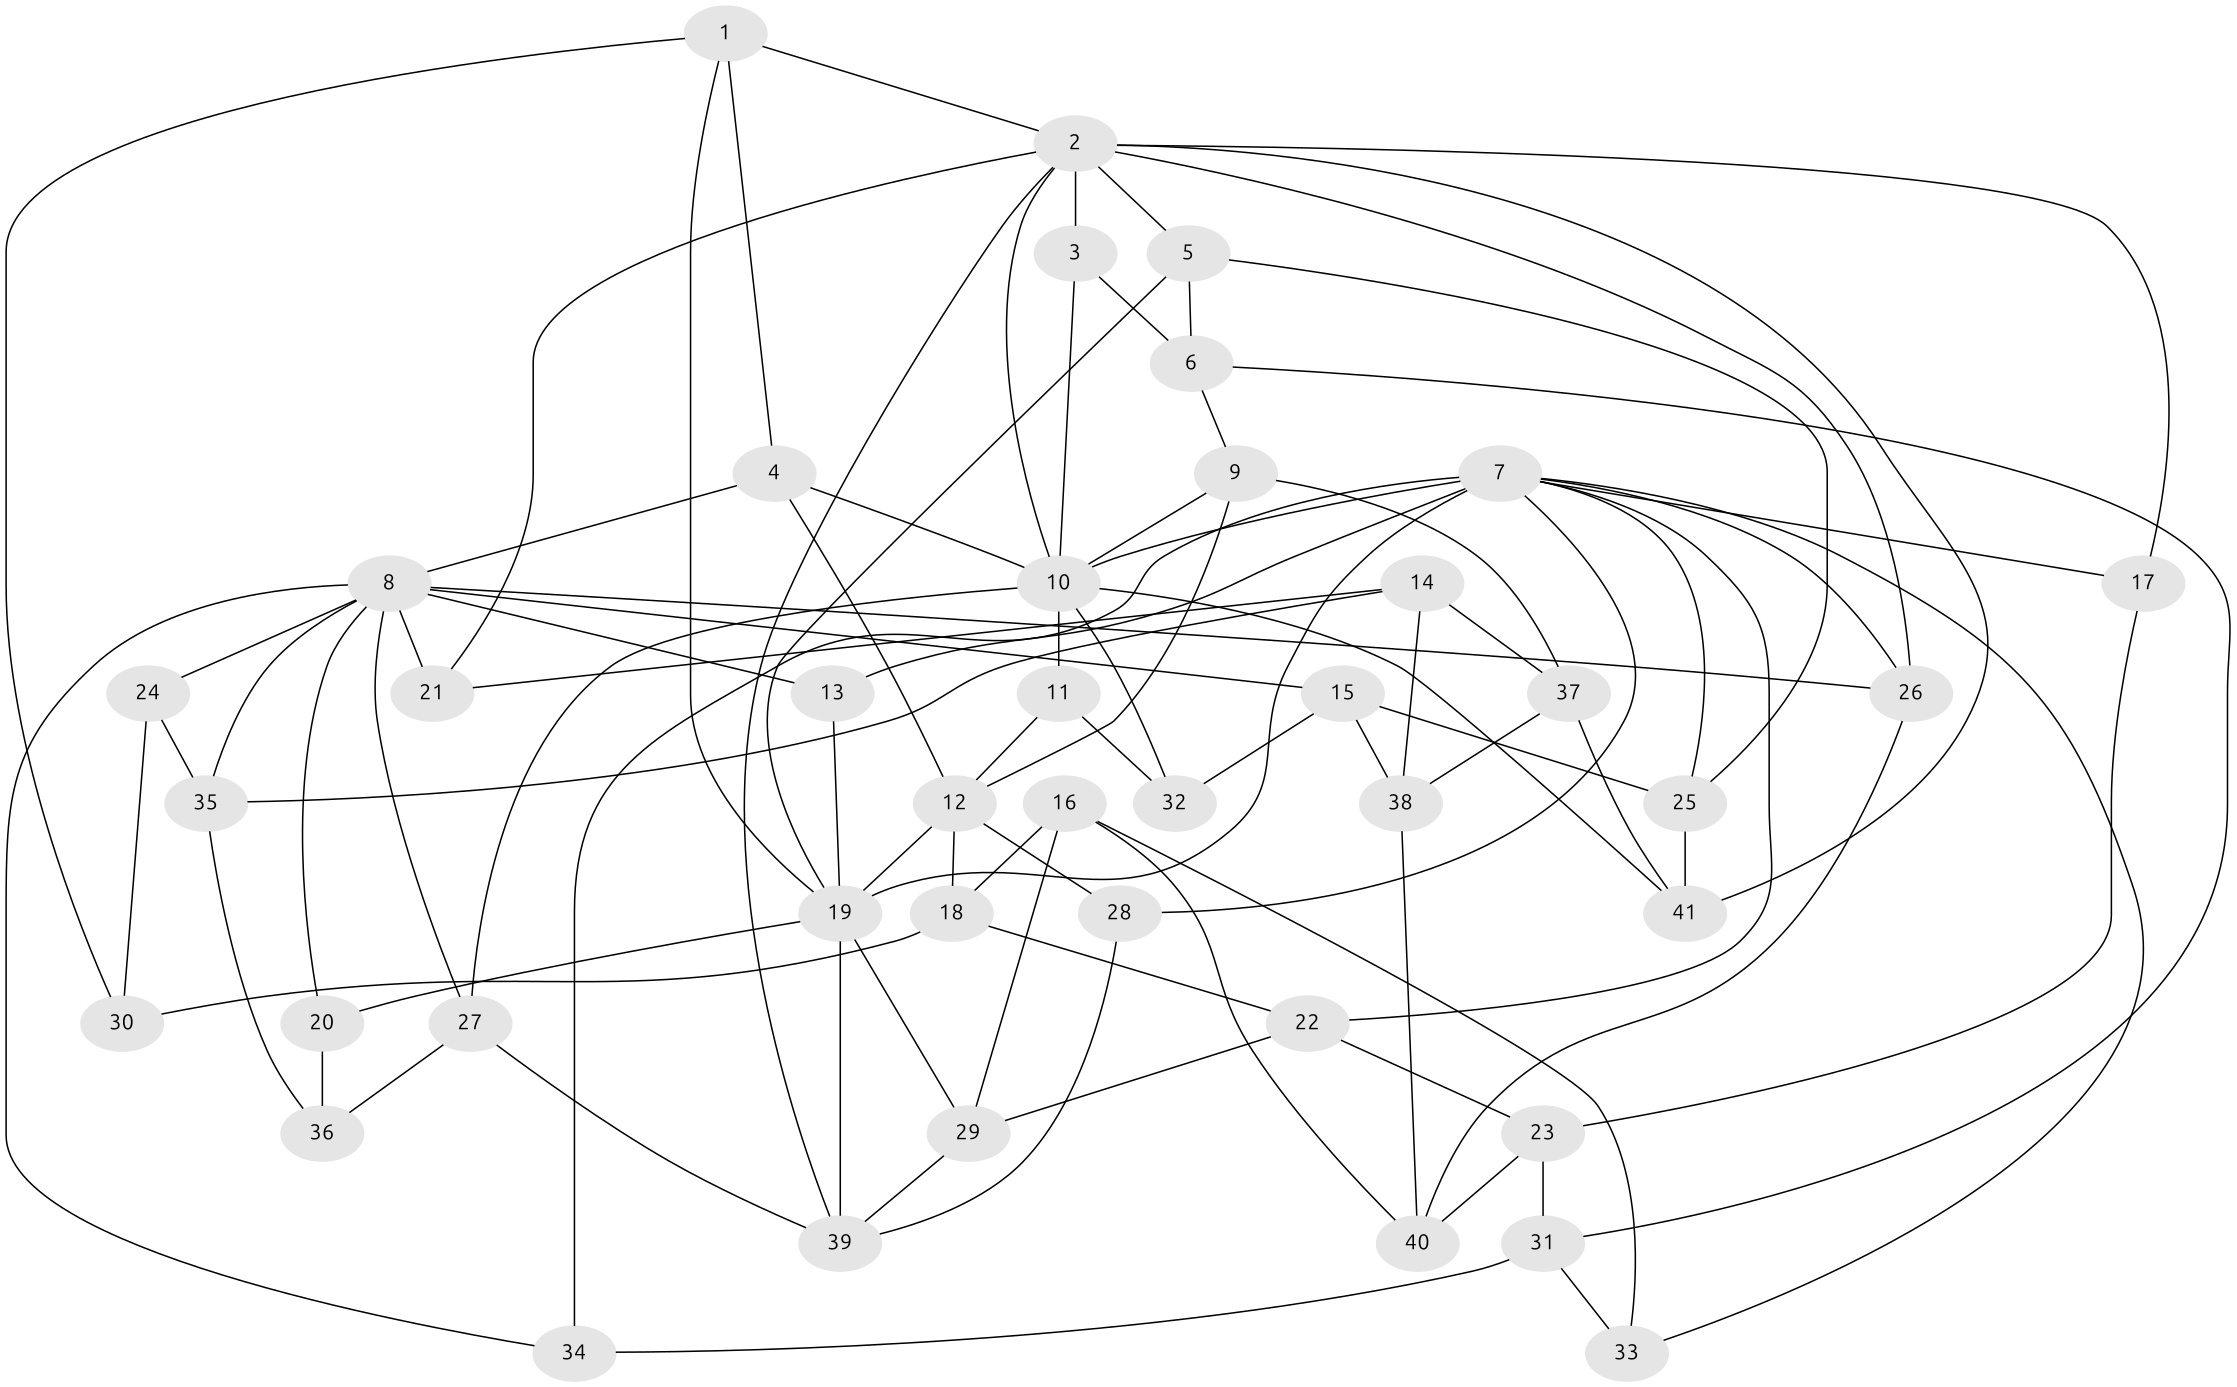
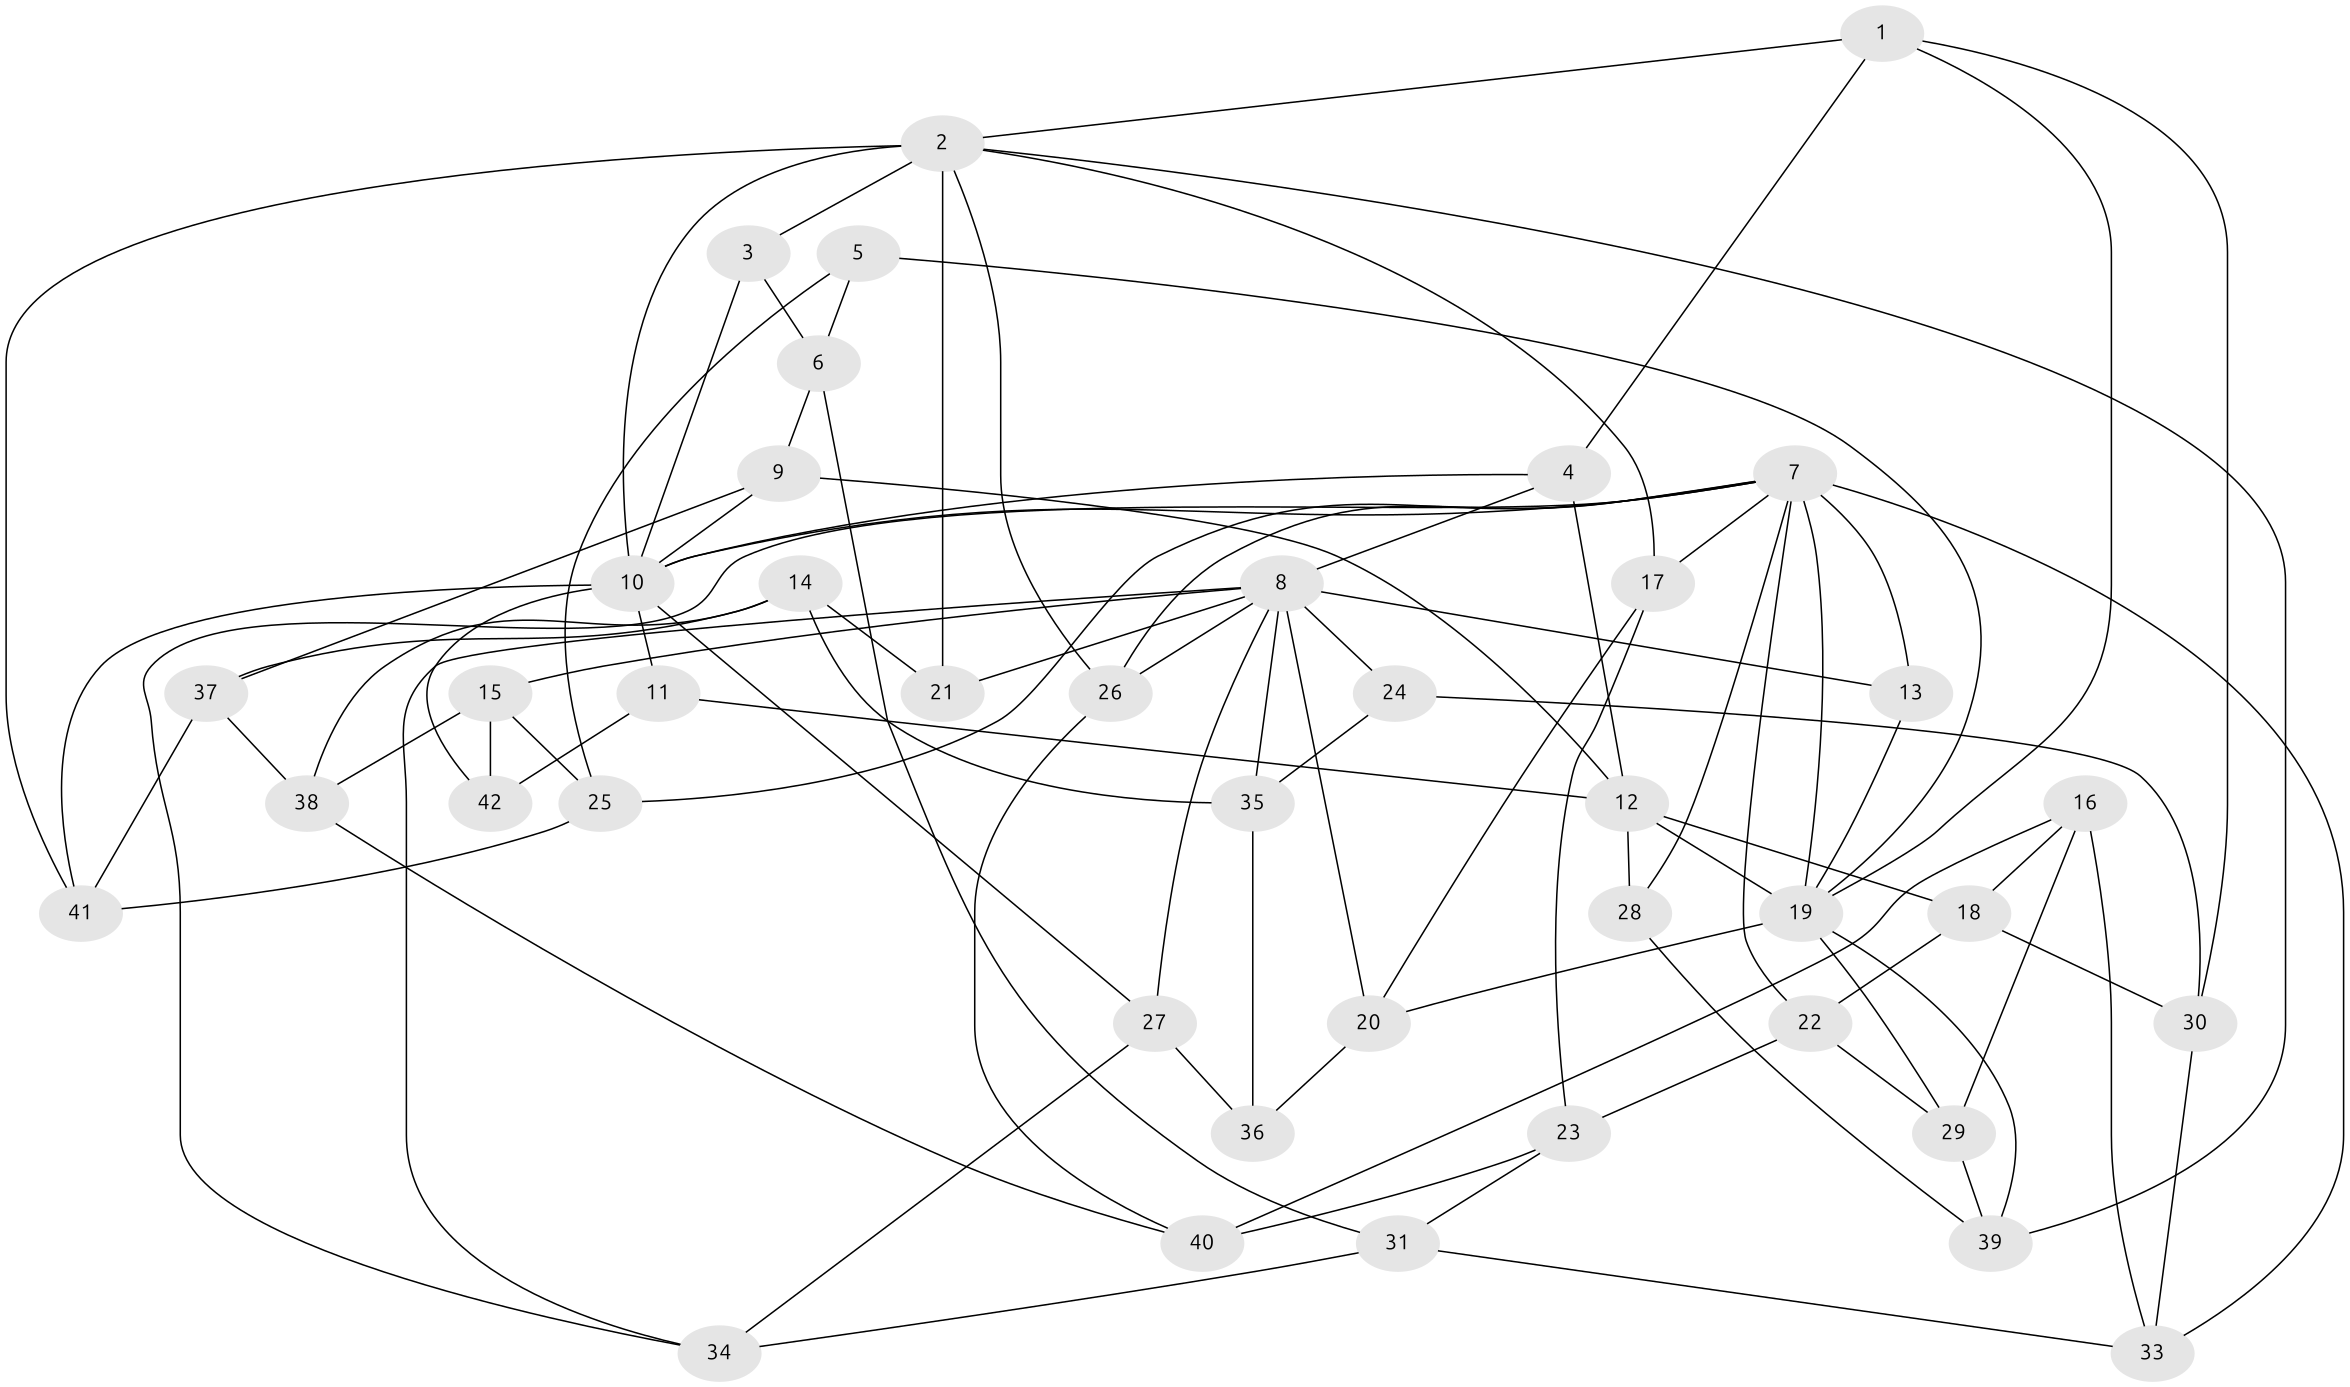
edge "2" -- "5": removed
edge "17" -- "20": added
node "32": label "32" -> "42"
edge "27" -- "39": now "27" -- "34"
edge "30" -- "33": added
